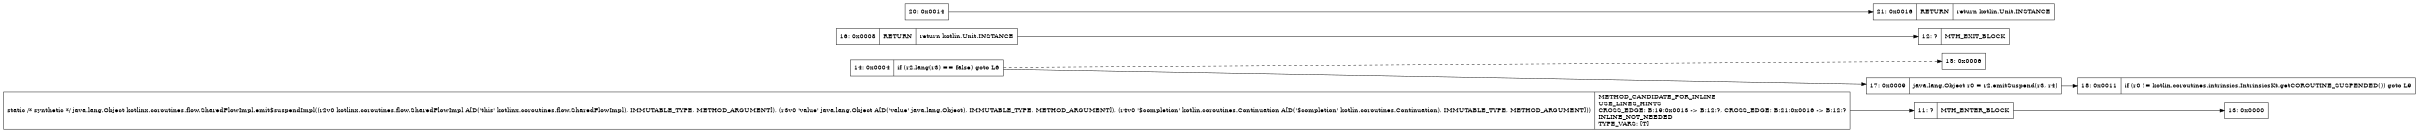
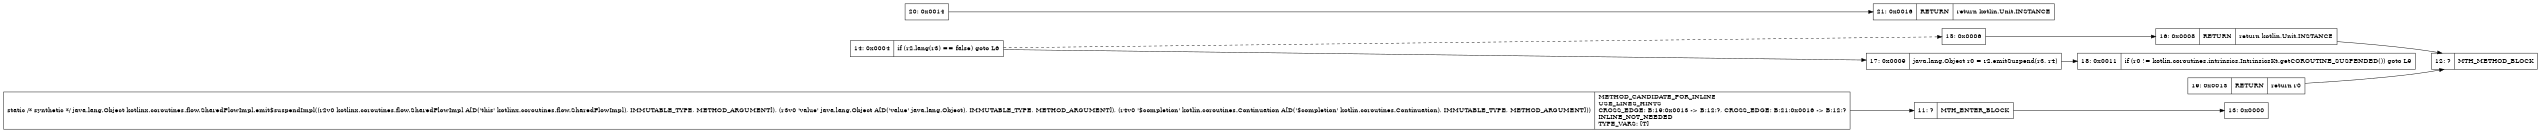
node "12: ?": text "MTH_EXIT_BLOCK" -> "MTH_METHOD_BLOCK"
edge "15: 0x0006" -> "16: 0x0008": added
node "19: 0x0013": added
